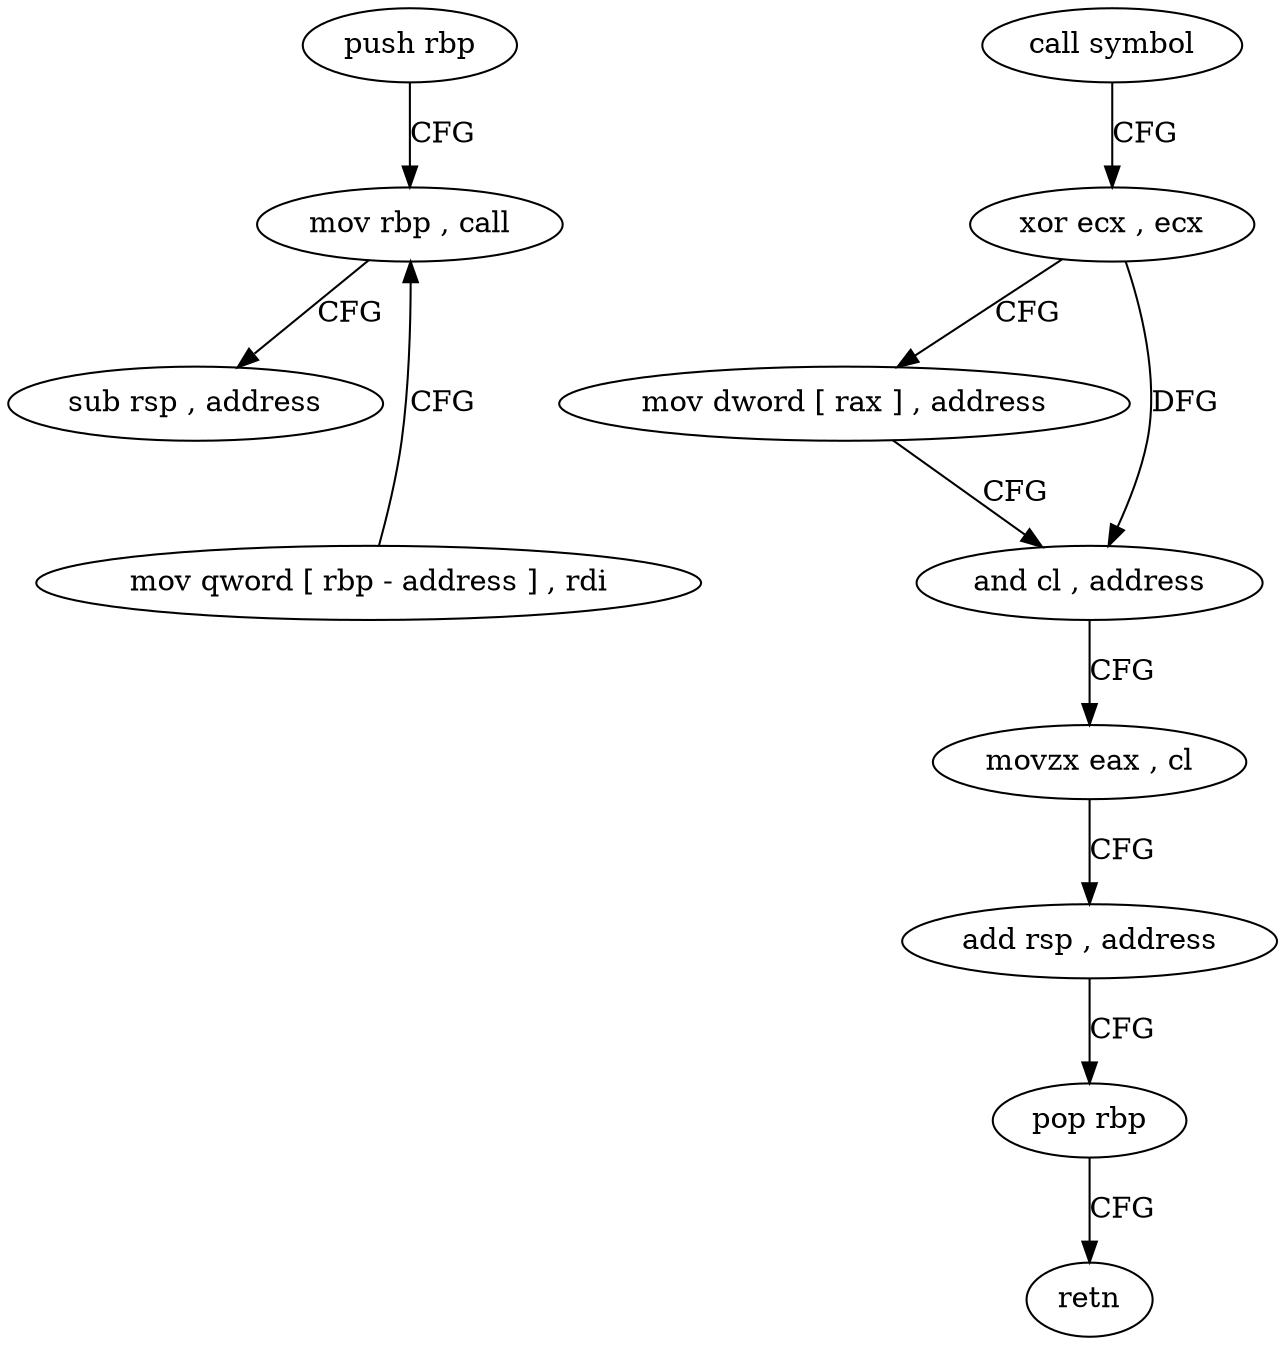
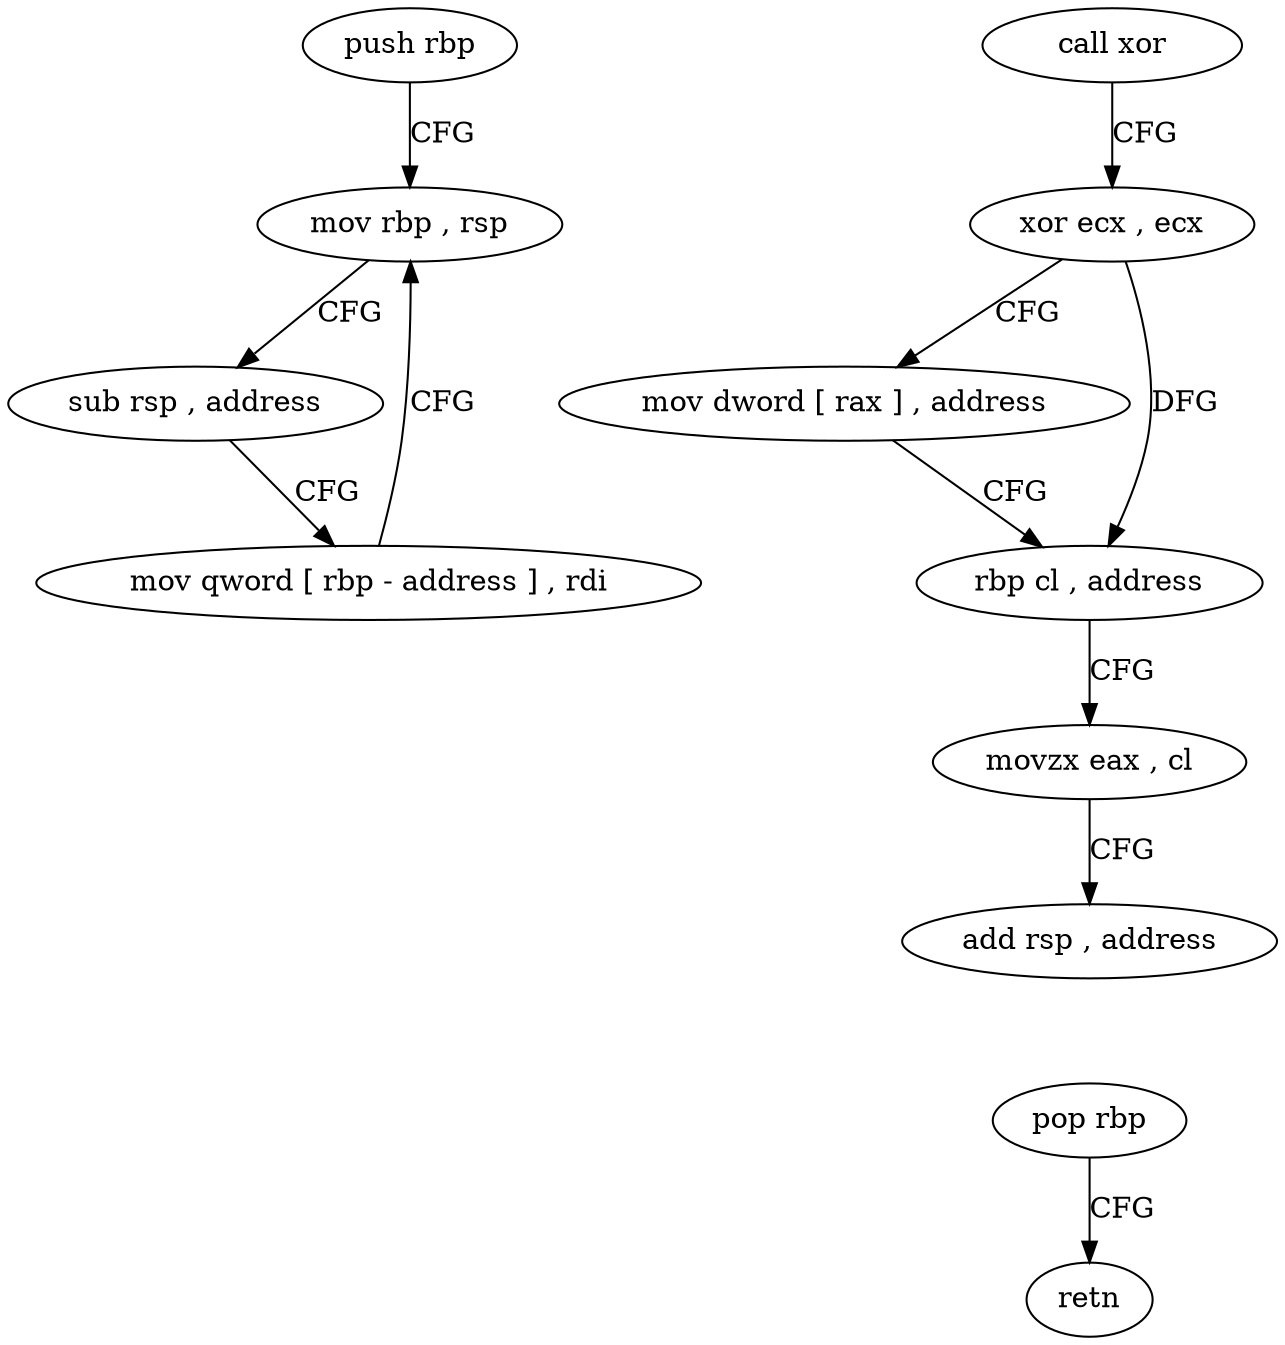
node "call symbol": label "call symbol" -> "call xor"
node "mov rbp , call": label "mov rbp , call" -> "mov rbp , rsp"
edge "sub rsp , address" -> "mov qword [ rbp - address ] , rdi": added, label "CFG"
node "and cl , address": label "and cl , address" -> "rbp cl , address"
edge "add rsp , address" -> "pop rbp": removed, label "CFG"
